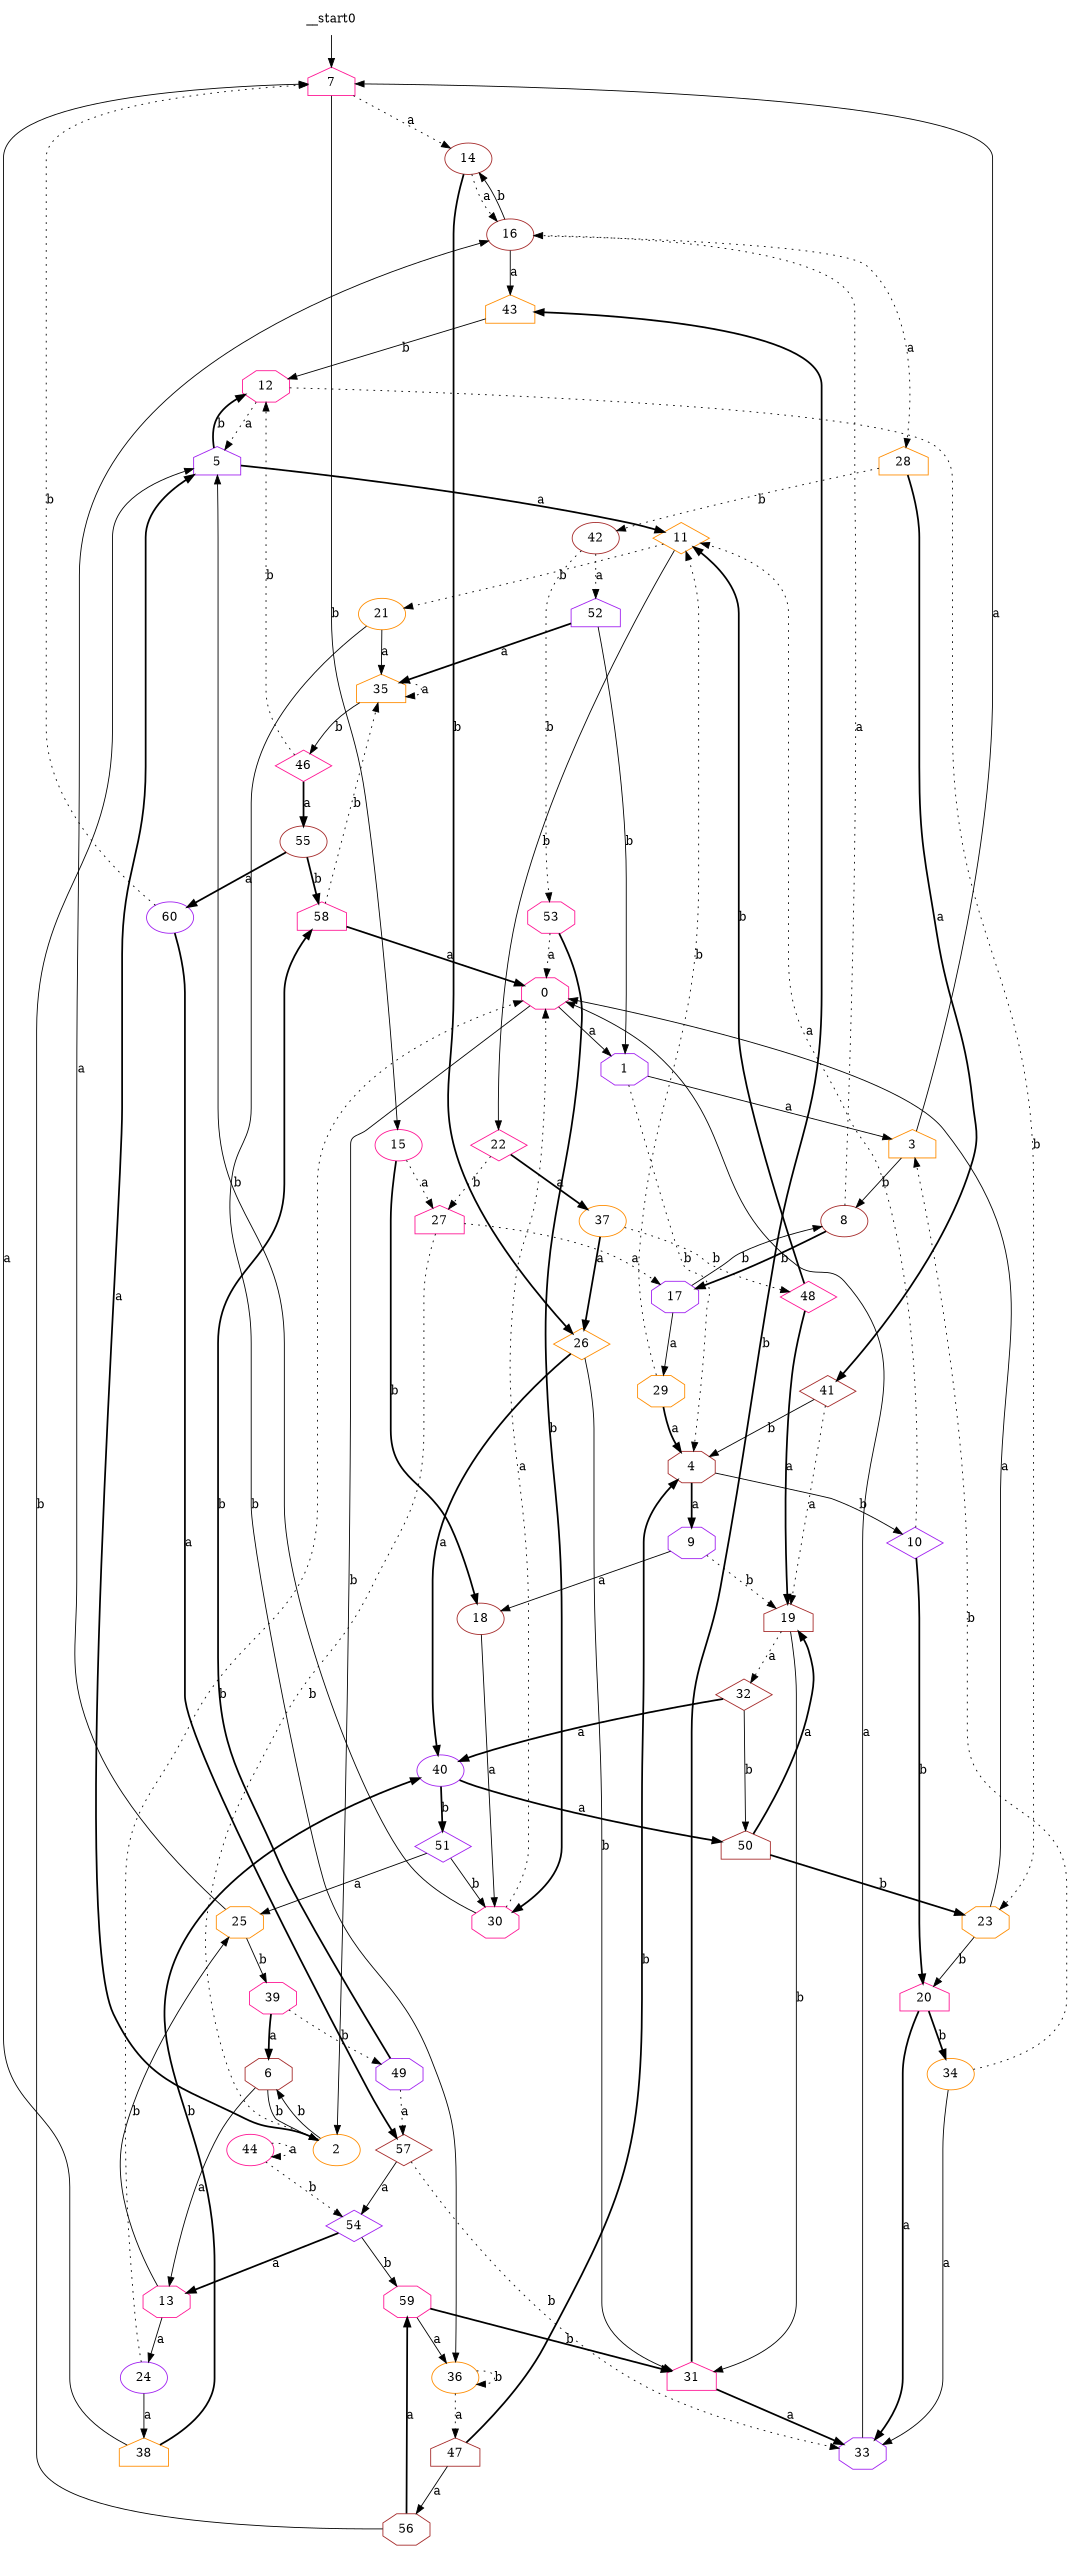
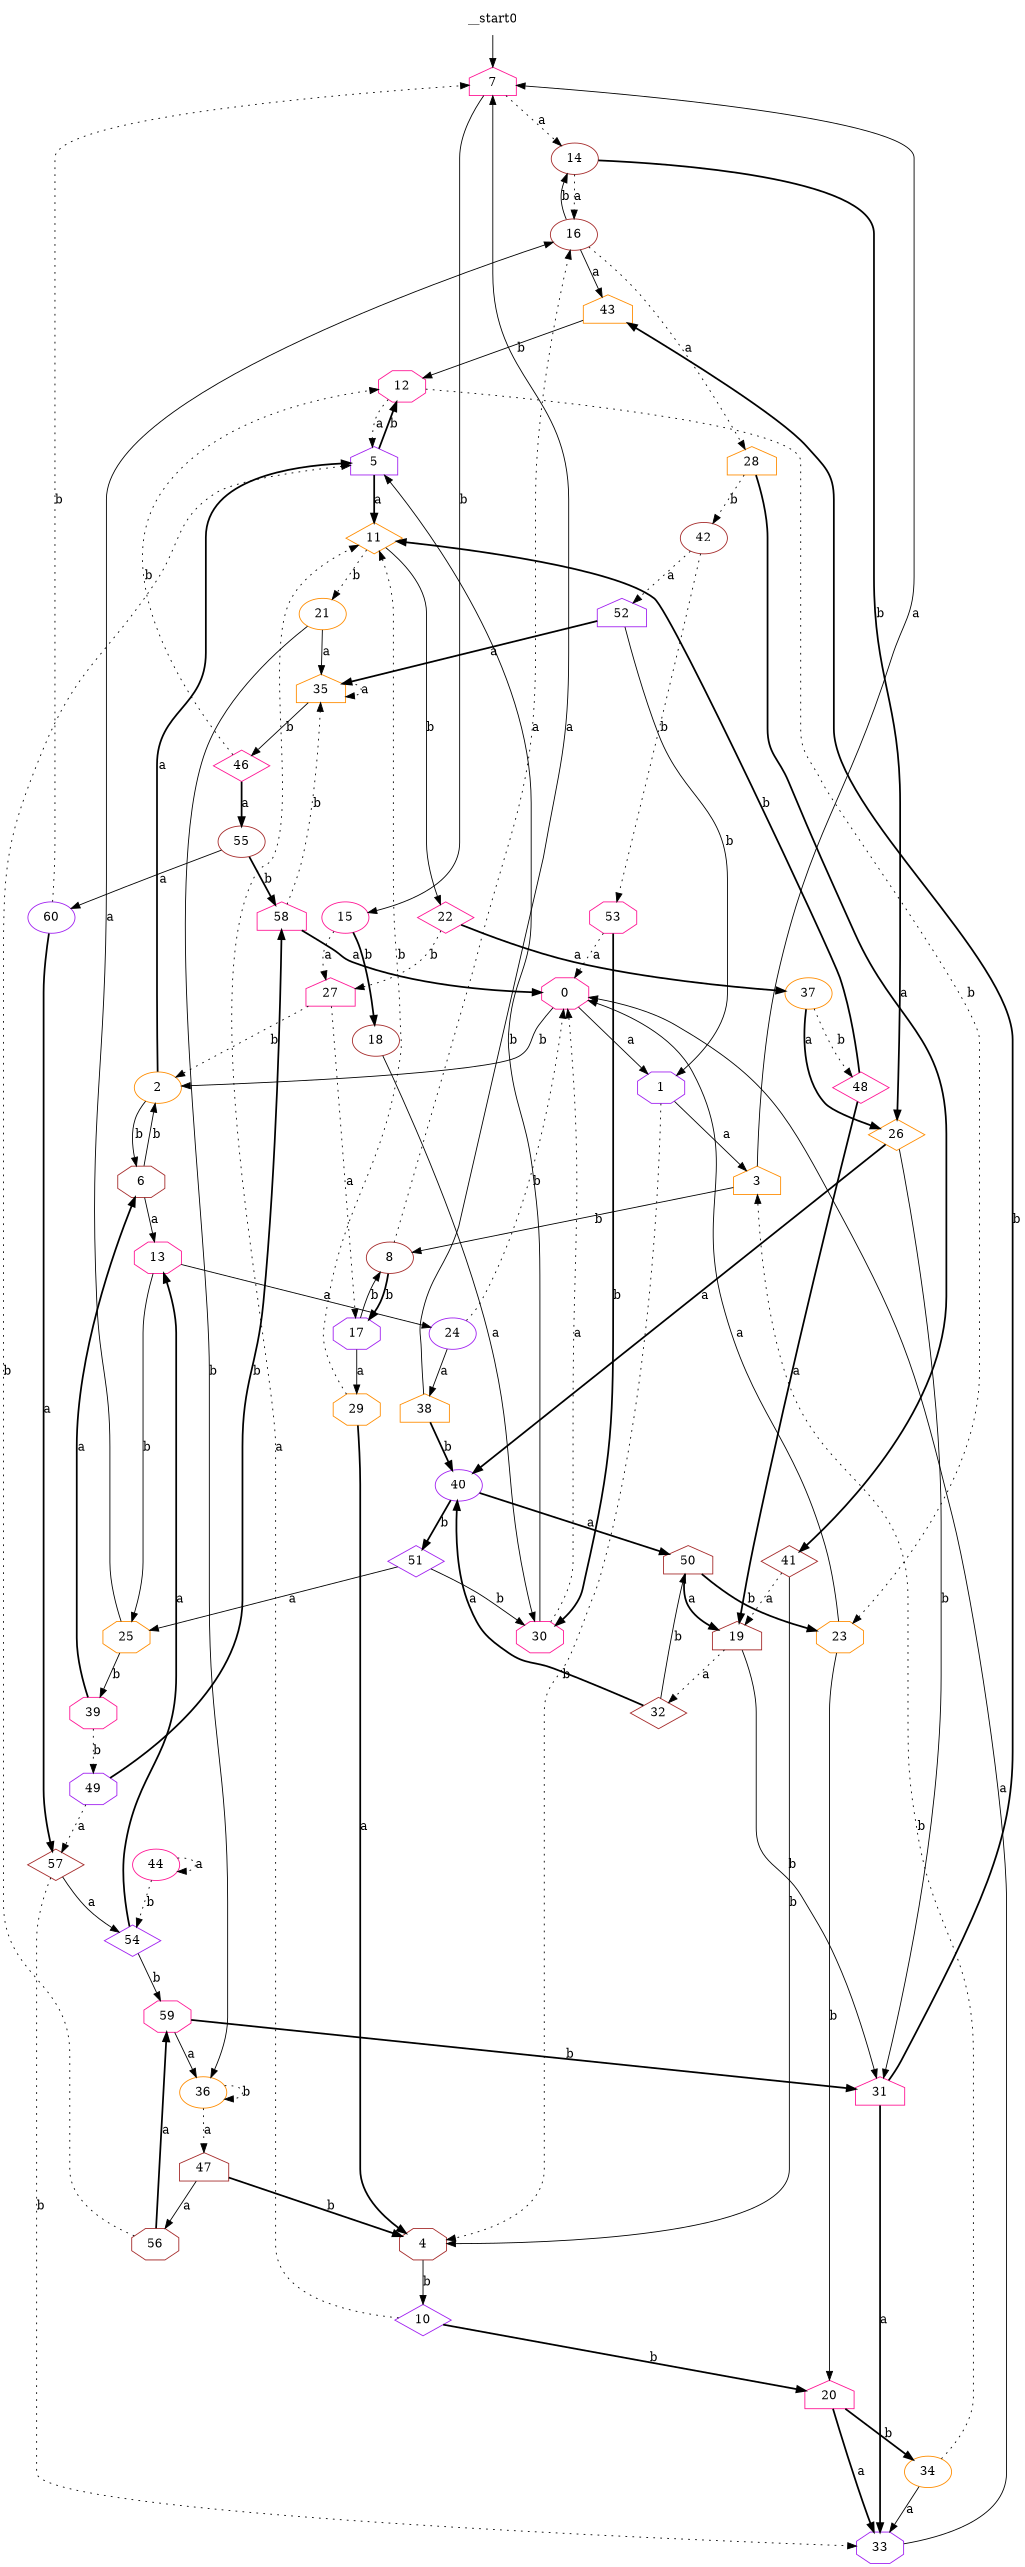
edge "55" -> "60": style bold -> solid
node "9": removed
edge "56" -> "5": style solid -> dotted
